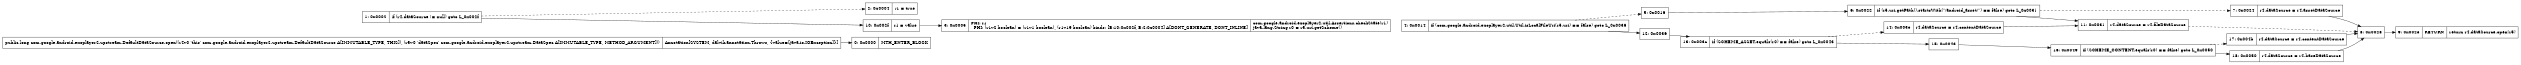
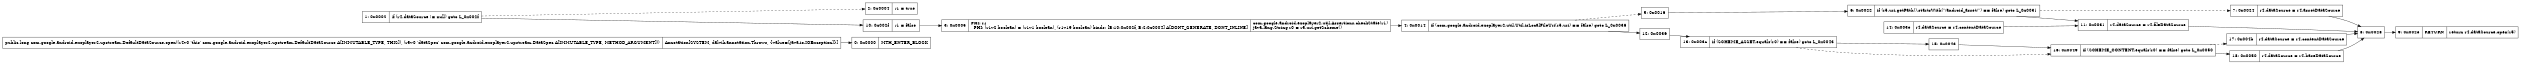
node "10: 0x002f": text "r1 = value" -> "r1 = false"
edge "3: 0x0005" -> "4: 0x0014": added
edge "11: 0x0031" -> "8: 0x0028": style dashed -> solid
edge "13: 0x003c" -> "14: 0x003e": now "13: 0x003c" -> "16: 0x0049"
